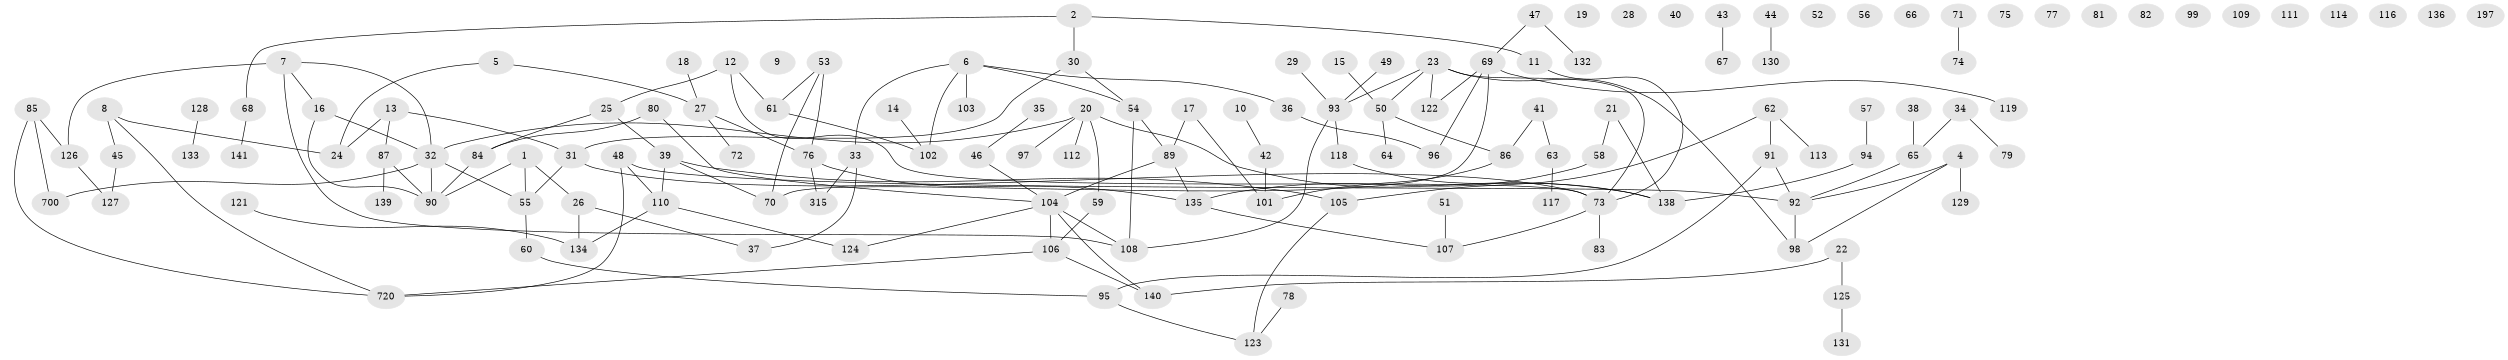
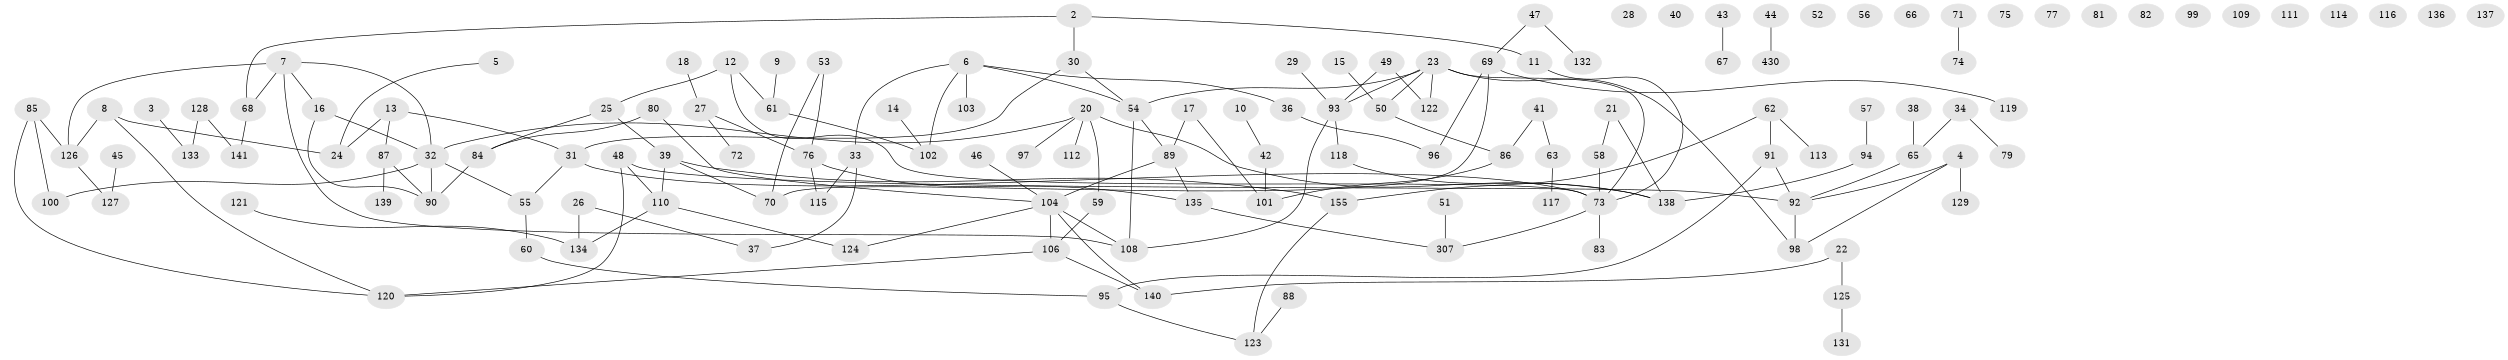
node "19": removed
node "197": label "197" -> "137"
node "130": label "130" -> "430"
edge "5" -- "27": removed
edge "7" -- "68": added
edge "53" -- "61": now "9" -- "61"
edge "69" -- "122": now "49" -- "122"
edge "23" -- "54": added
node "3": added
node "35": removed
edge "8" -- "45": now "8" -- "126"
edge "128" -- "141": added
node "1": removed
node "64": removed
edge "58" -- "135": now "58" -- "73"
node "700": label "700" -> "100"
node "315": label "315" -> "115"
node "105": label "105" -> "155"
node "107": label "107" -> "307"
node "720": label "720" -> "120"
node "78": label "78" -> "88"
